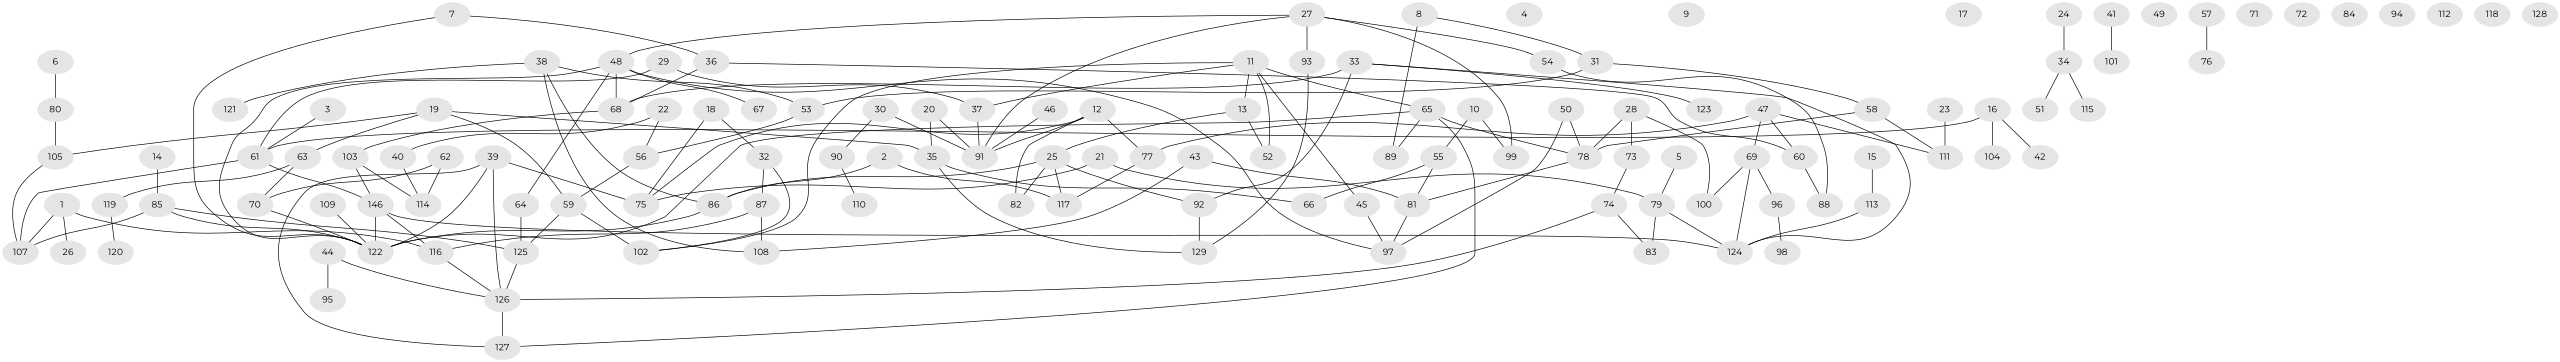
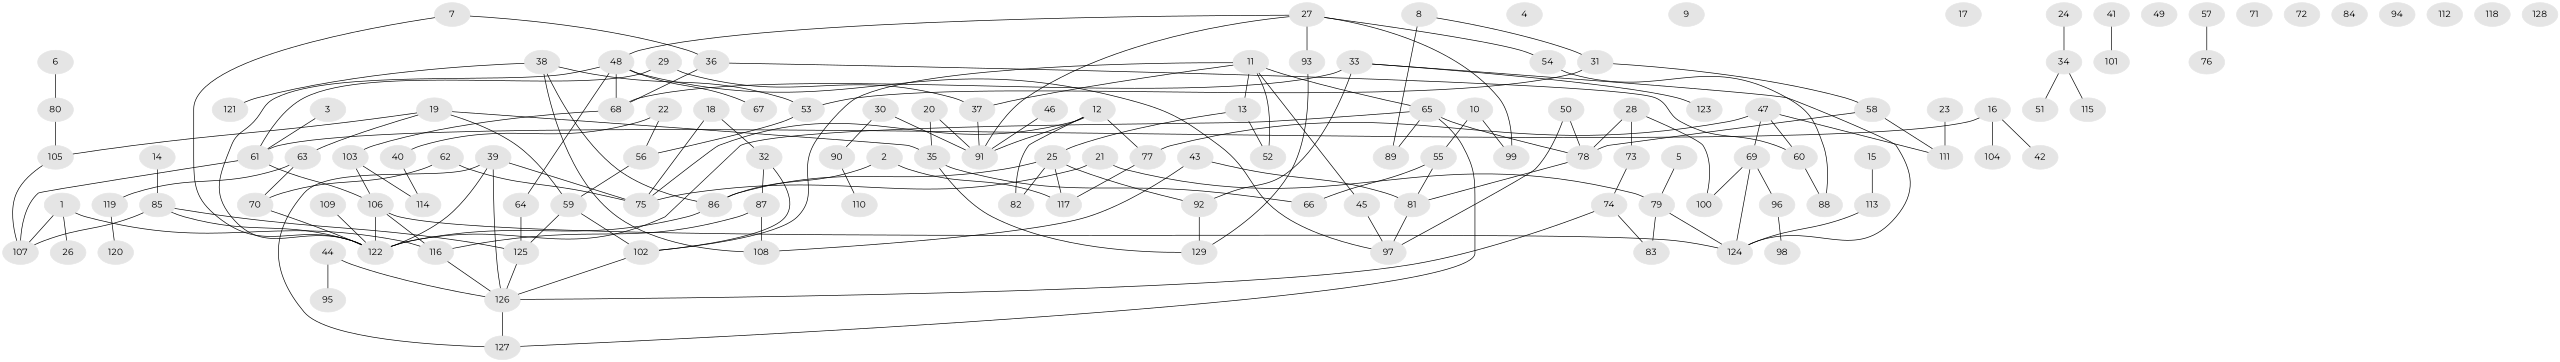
edge "62" -- "114": now "62" -- "75"
node "146": label "146" -> "106"
edge "102" -- "126": added
